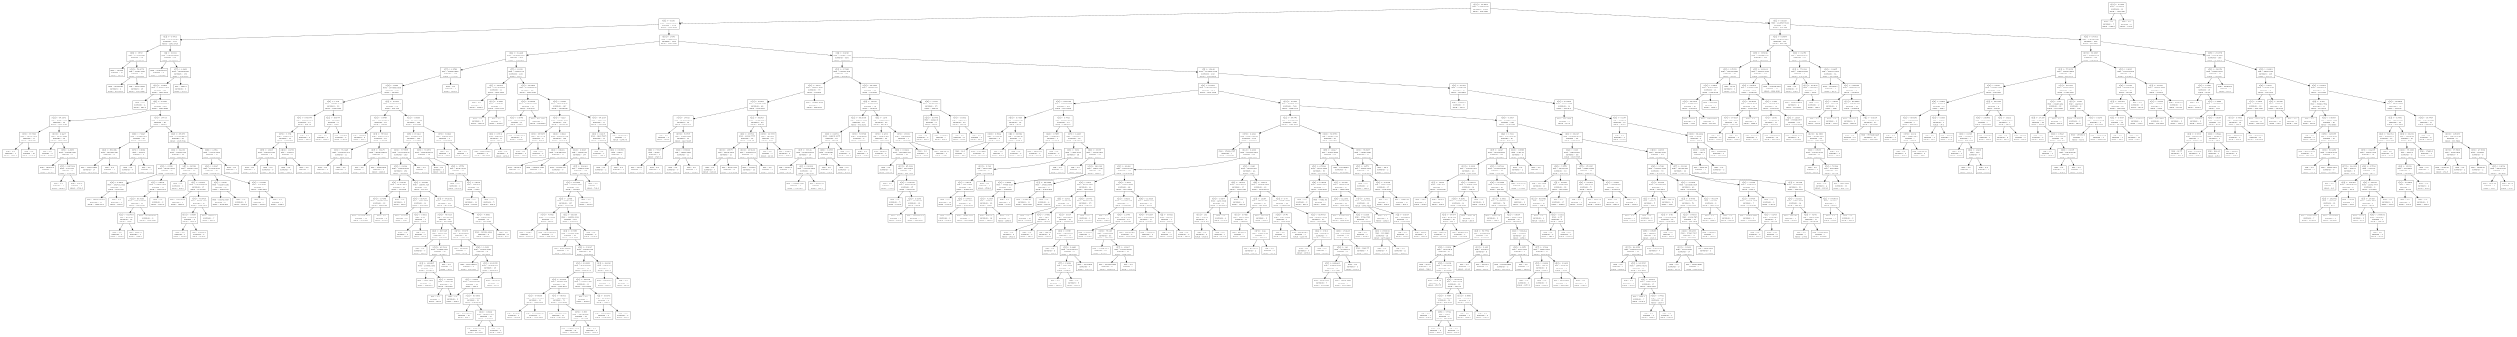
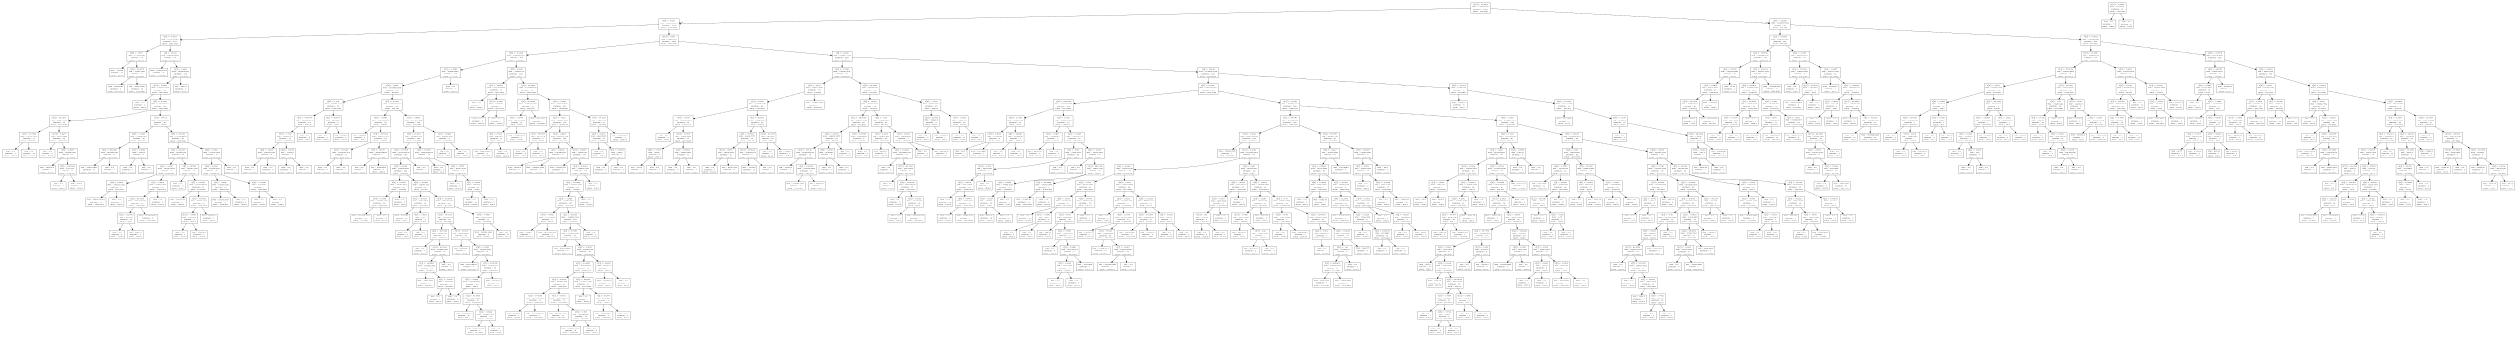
node "mse = 0.0 samples = 4 value = 1378.0": removed
